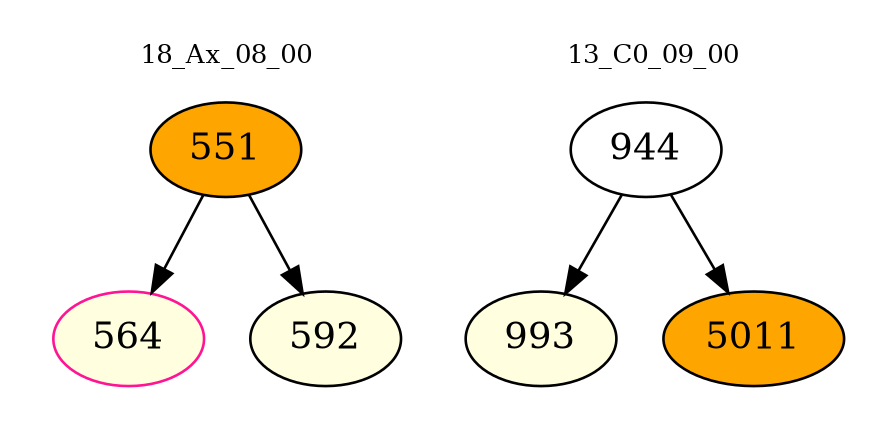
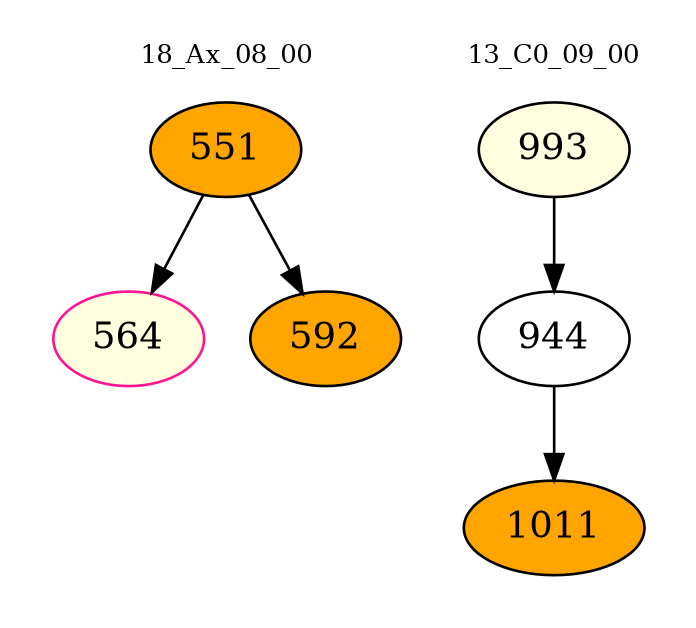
edge "944" -> "993": reversed
node "592": fillcolor lightyellow -> orange
node "5011": label "5011" -> "1011"
